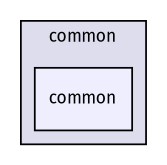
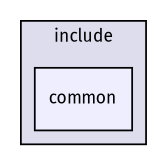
cluster "common": label "common" -> "include"
